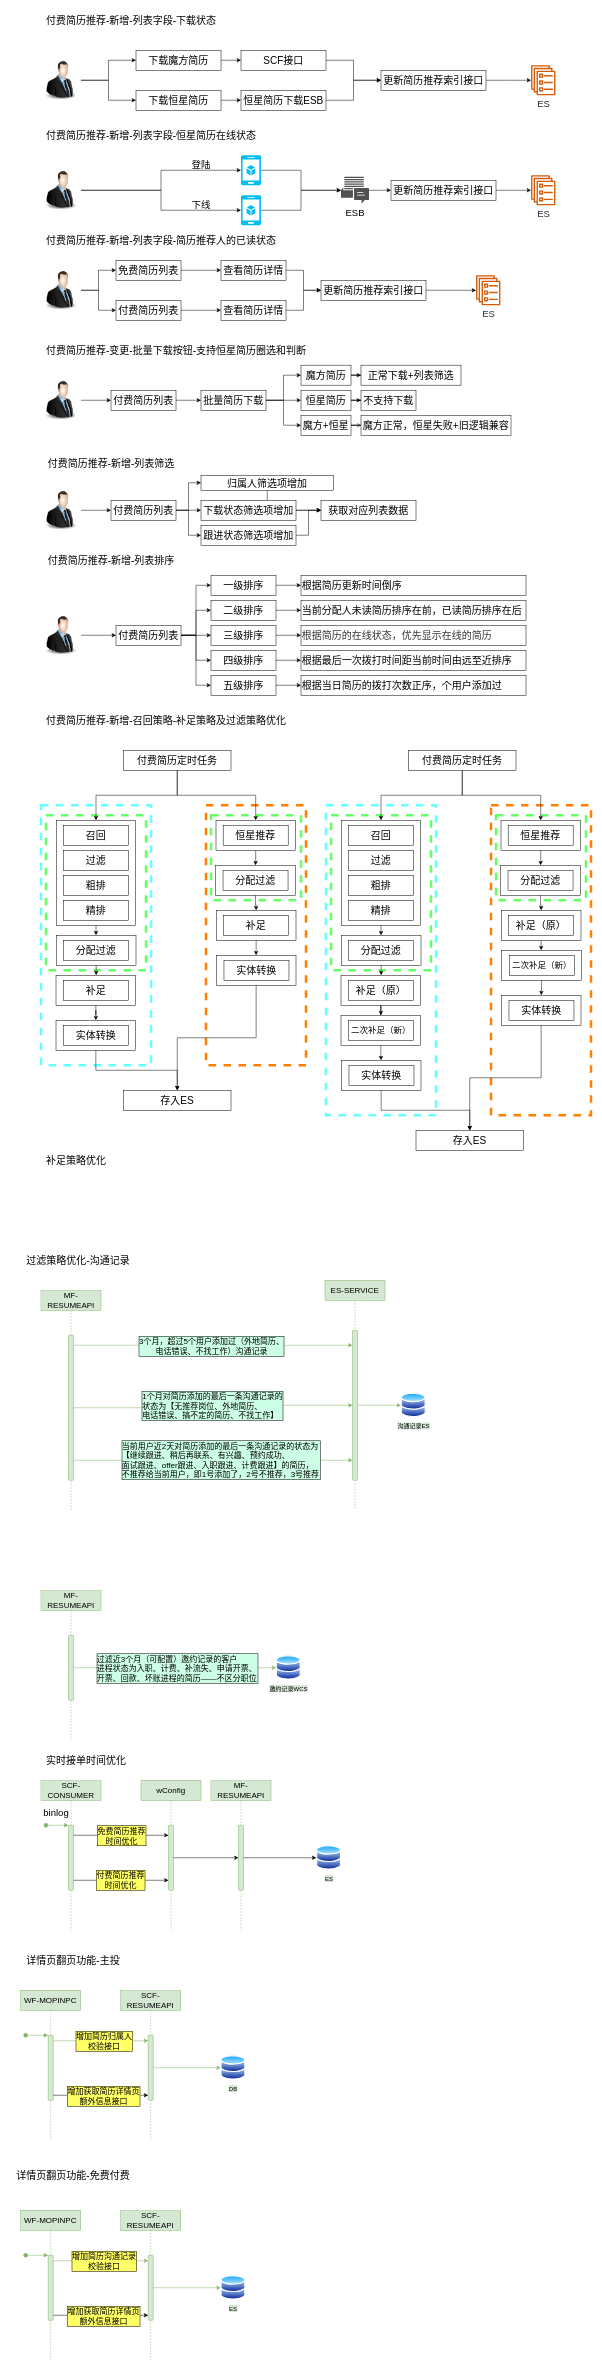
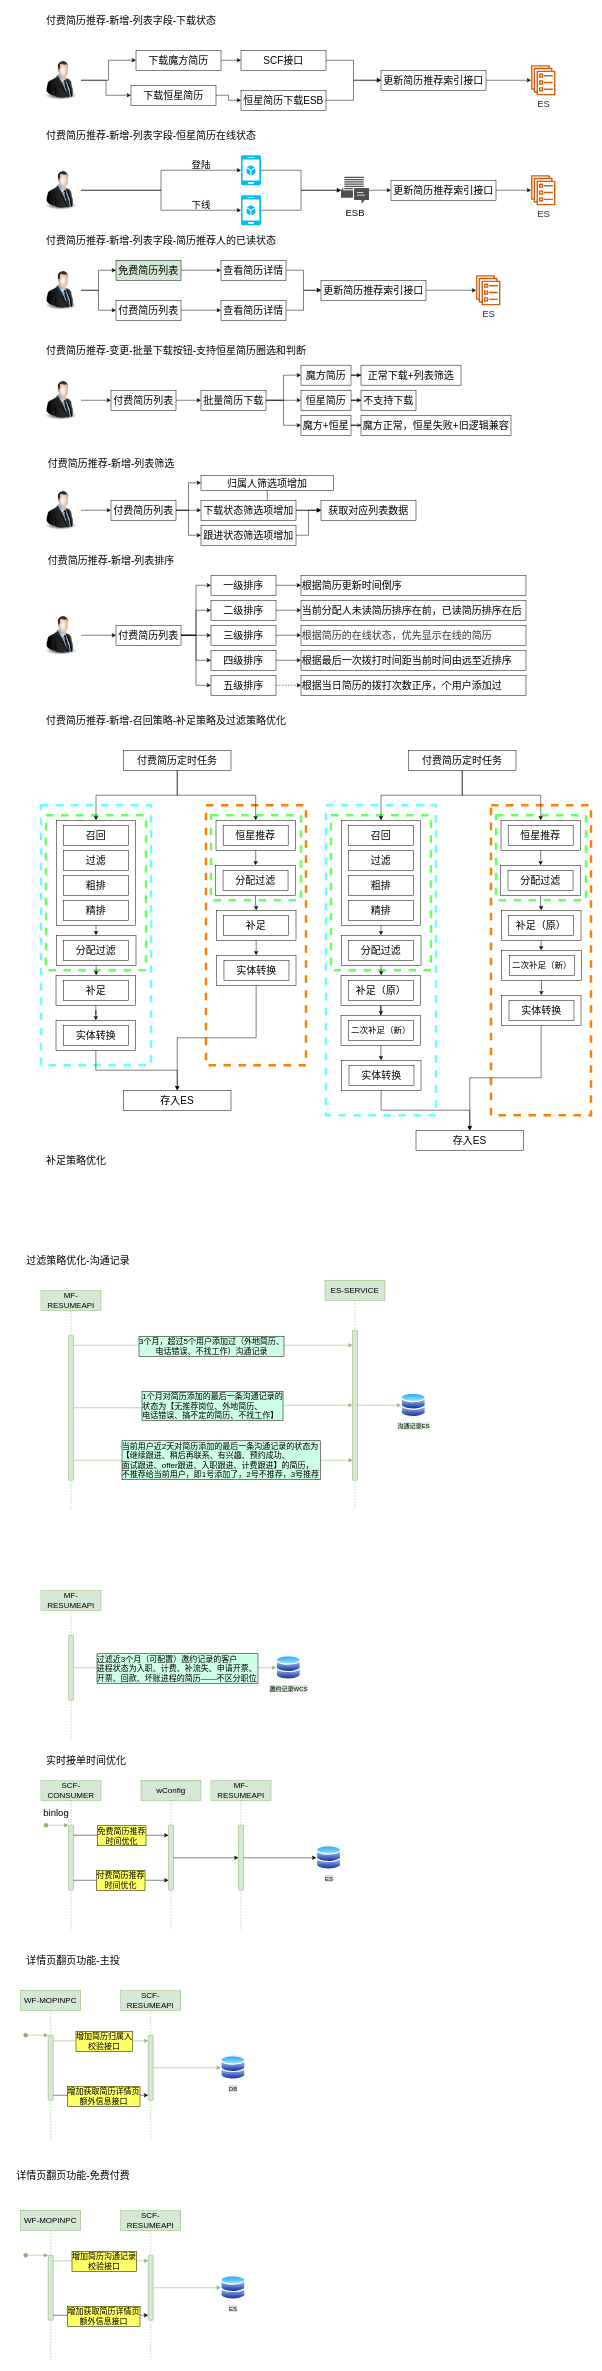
node "下载恒星简历": moved (178, 100) -> (173, 95)
node "免费简历列表": fillcolor #ffffff -> #d5e8d4
edge "五级排序" -> "根据当日简历的拨打次数正序，个用户添加过": style solid -> dashed
